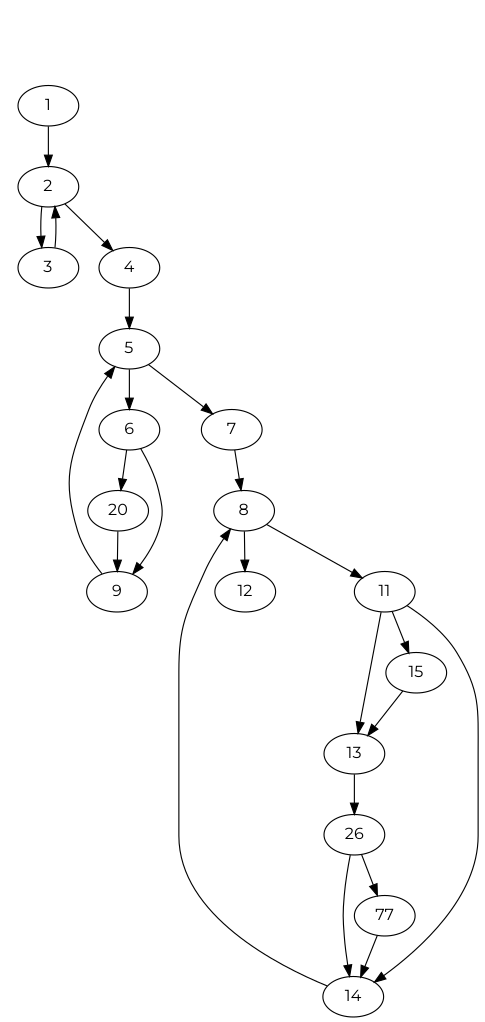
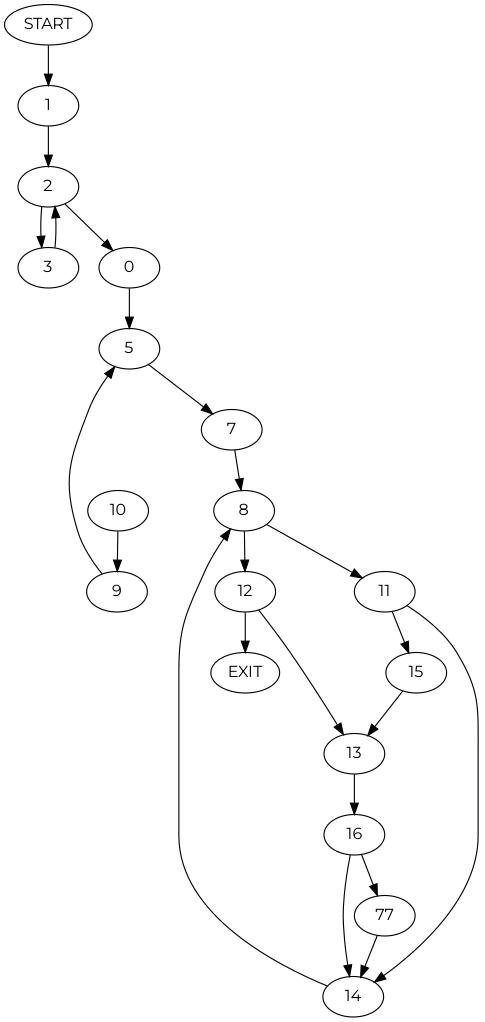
node "START": added
node "4": label "4" -> "0"
node "6": removed
node "20": label "20" -> "10"
edge "11" -> "13": now "12" -> "13"
node "EXIT": added
node "26": label "26" -> "16"
